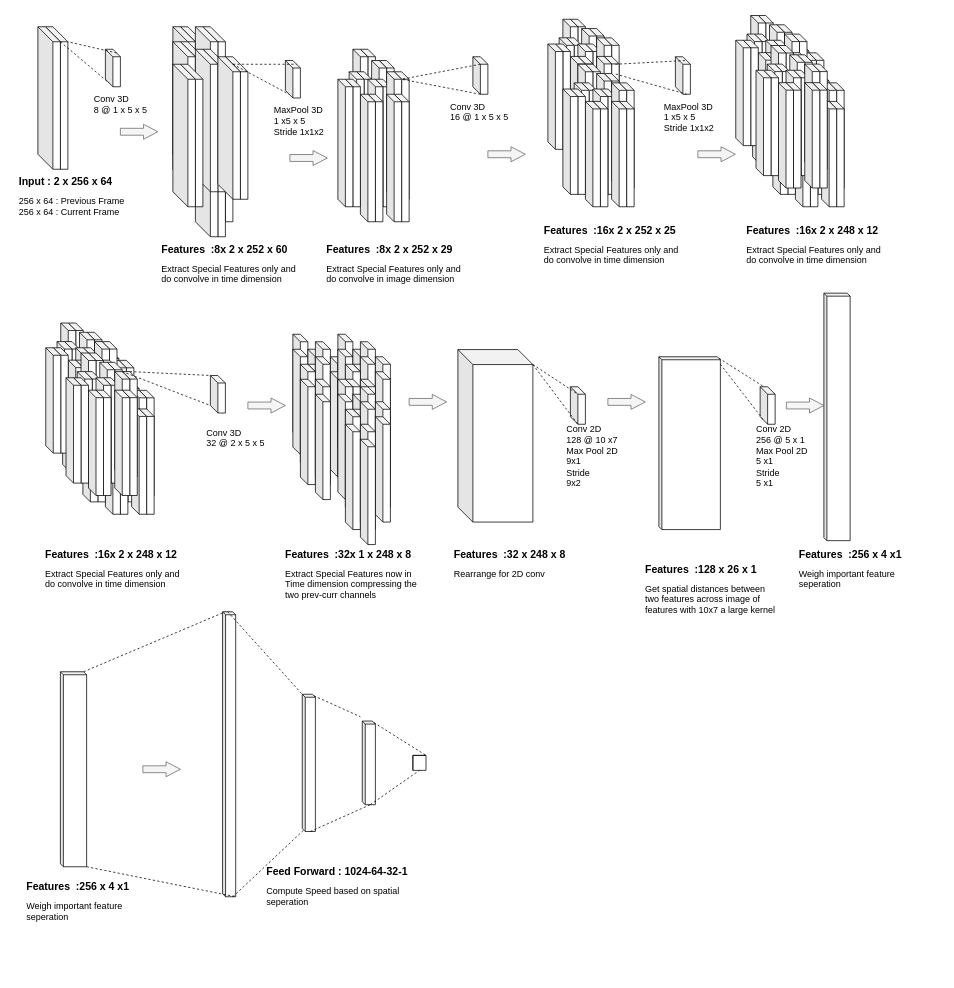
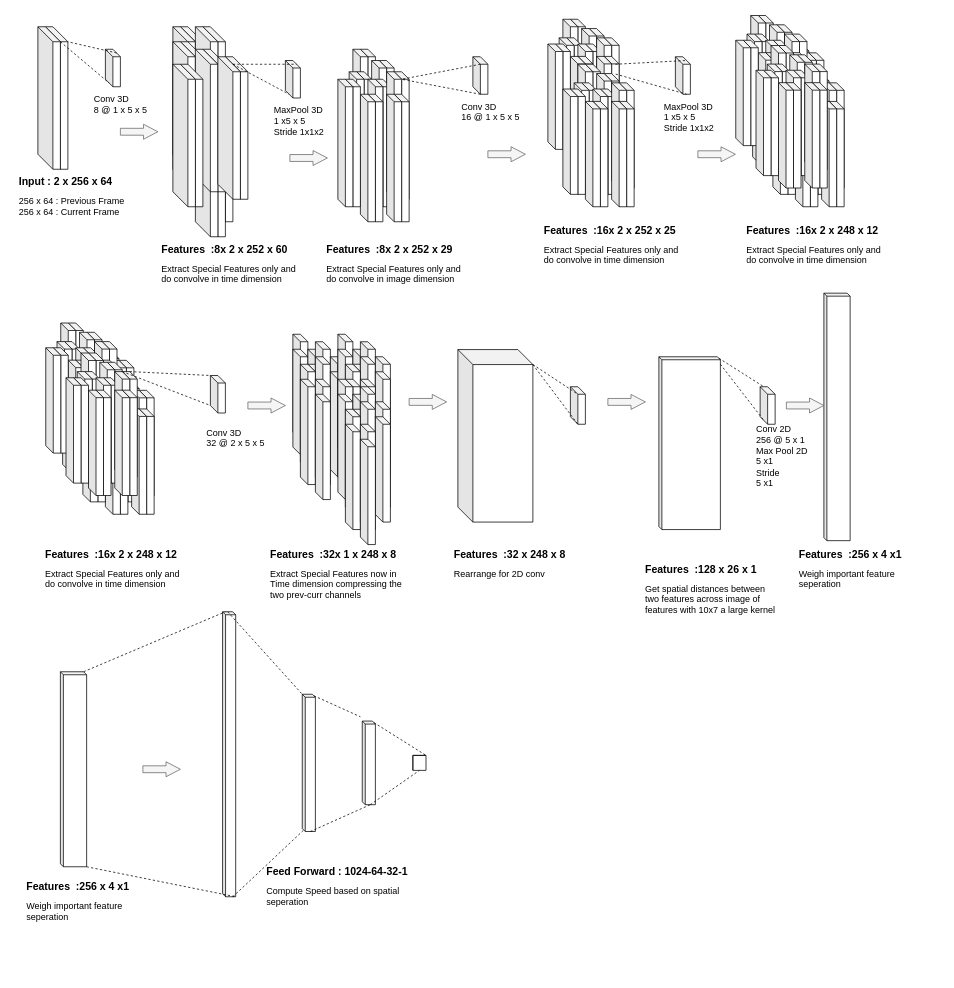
node "Conv 3D 16 @ 1 x 5 x 5": moved (480, 120) -> (492, 120)
node "Conv 2D 128 @ 10 x7 Max Pool 2D 9x1 Stride 9x2": removed
node "Features :32x 1 x 248 x 8 Extract Special Features now in Time dimension compressing the two prev-curr channels": moved (353, 594) -> (338, 594)
